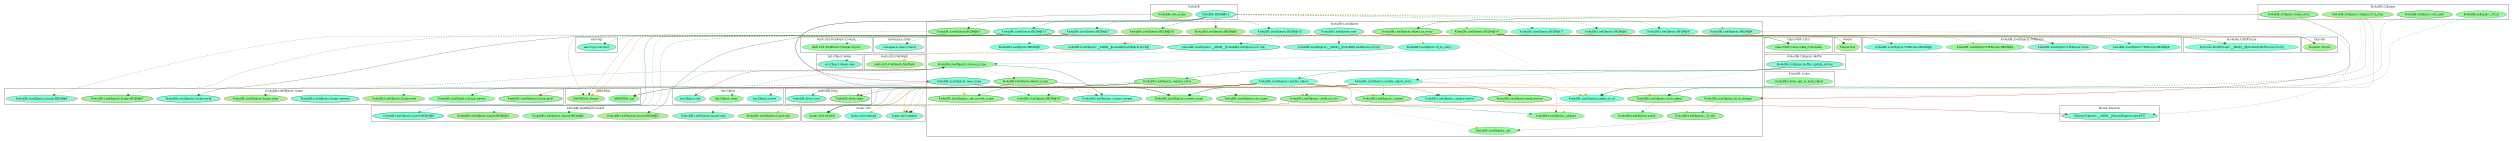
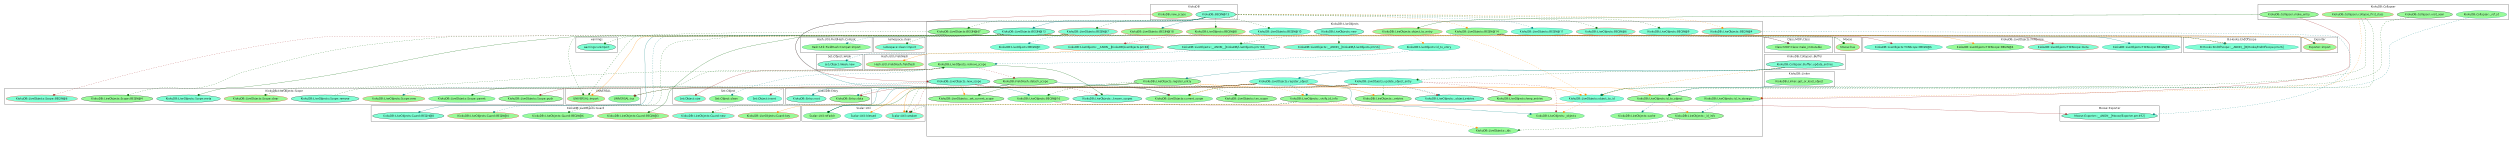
node "KiokuDB::LiveObjects::object_to_entry": color black -> red
edge "KiokuDB::LiveObjects::new" -> "KiokuDB::LiveObjects::__ANON__[KiokuDB/LiveObjects.pm:48]": now "KiokuDB::LiveObjects::BEGIN@10" -> "KiokuDB::LiveObjects::__ANON__[KiokuDB/LiveObjects.pm:48]"
edge "KiokuDB::LiveObjects::BEGIN@14" -> "KiokuDB::LiveObjects::TXNScope::meta": color darkgreen -> brown
edge "KiokuDB::LiveObjects::register_object" -> "KiokuDB::LiveObjects::current_scope": color darkgreen -> darkorange
